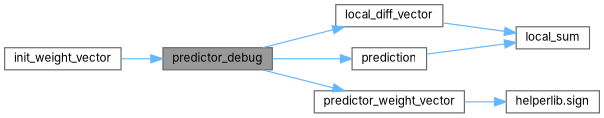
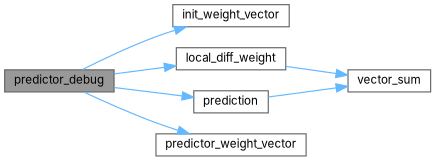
node "local_diff_vector": label "local_diff_vector" -> "local_diff_weight"
node "local_sum": label "local_sum" -> "vector_sum"
edge "init_weight_vector" -> "predictor_debug": reversed
node "helperlib.sign": removed
